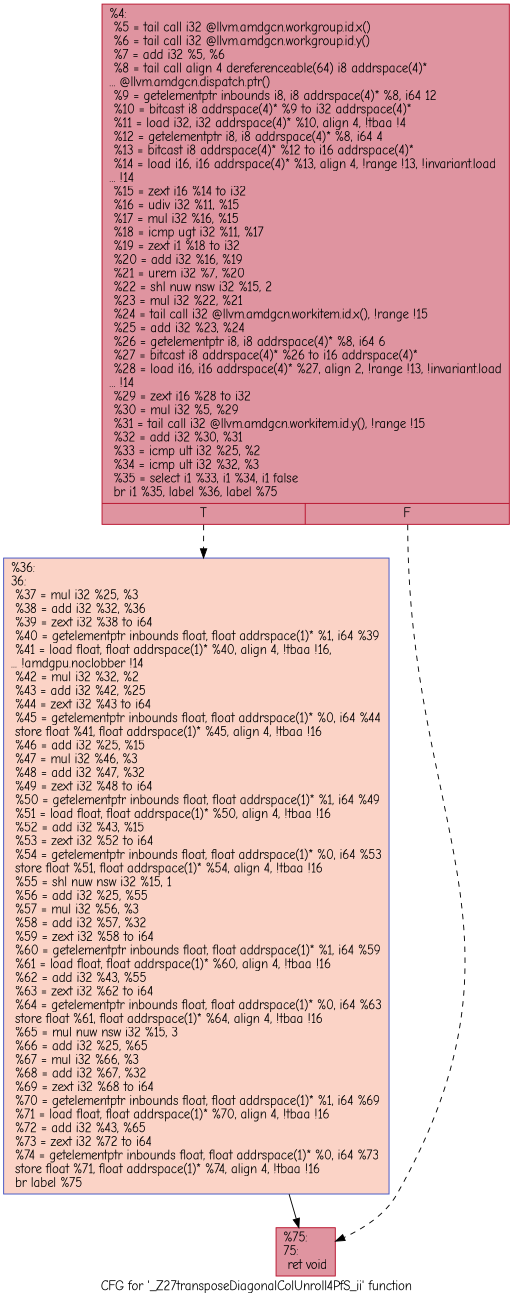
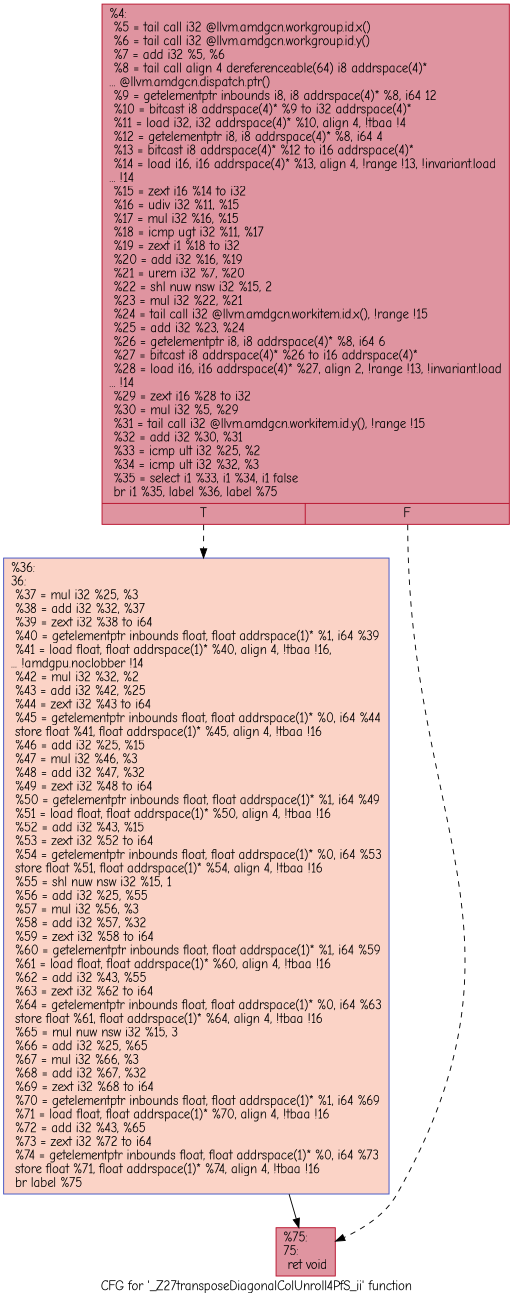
node "%36:": text "%38 = add i32 %32, %36" -> "%38 = add i32 %32, %37"
